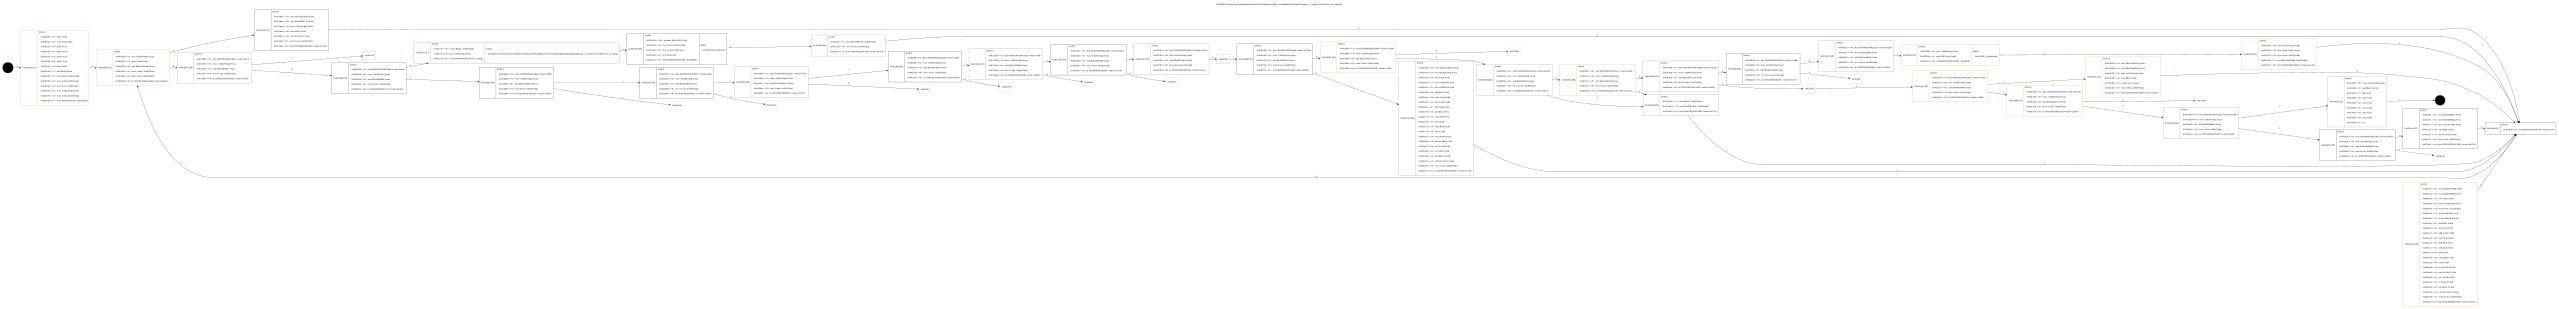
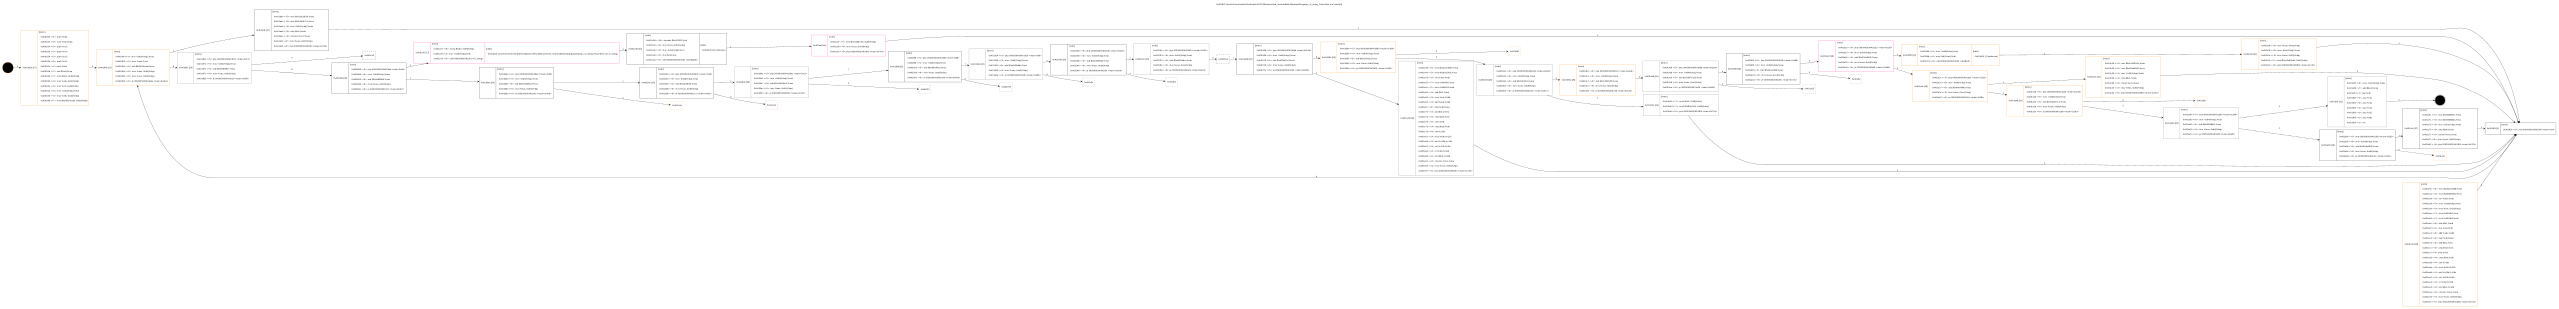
edge "0x401e25" -> "0x401a2c [28]": now "0x401a10 [28]" -> "0x401a2c [28]"
edge "0x4019bc [28]" -> "0x401e36 [19]": removed, label "1"
